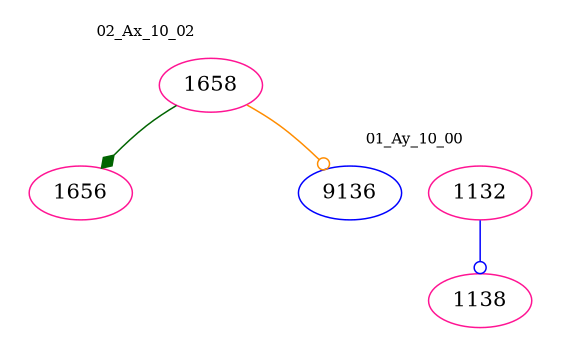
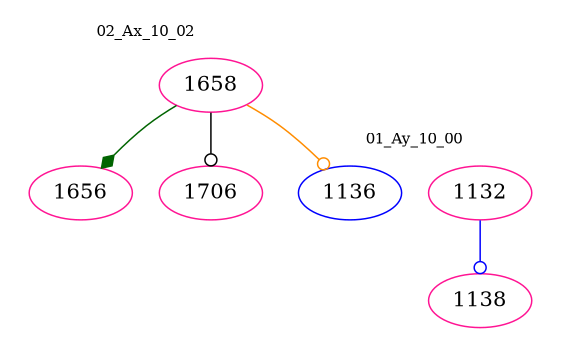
node "1706": added
node "9136": label "9136" -> "1136"
